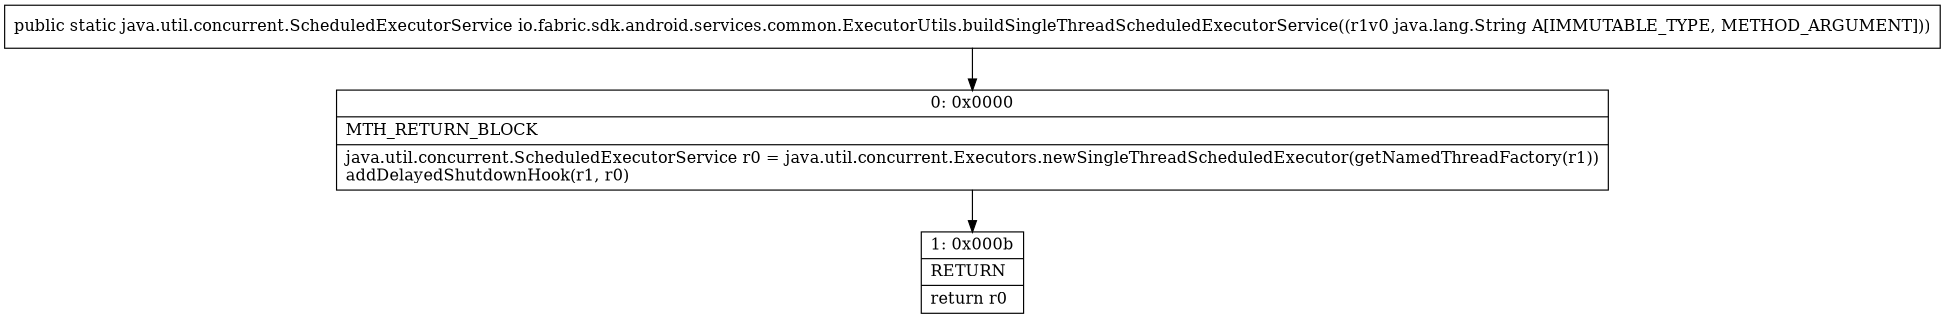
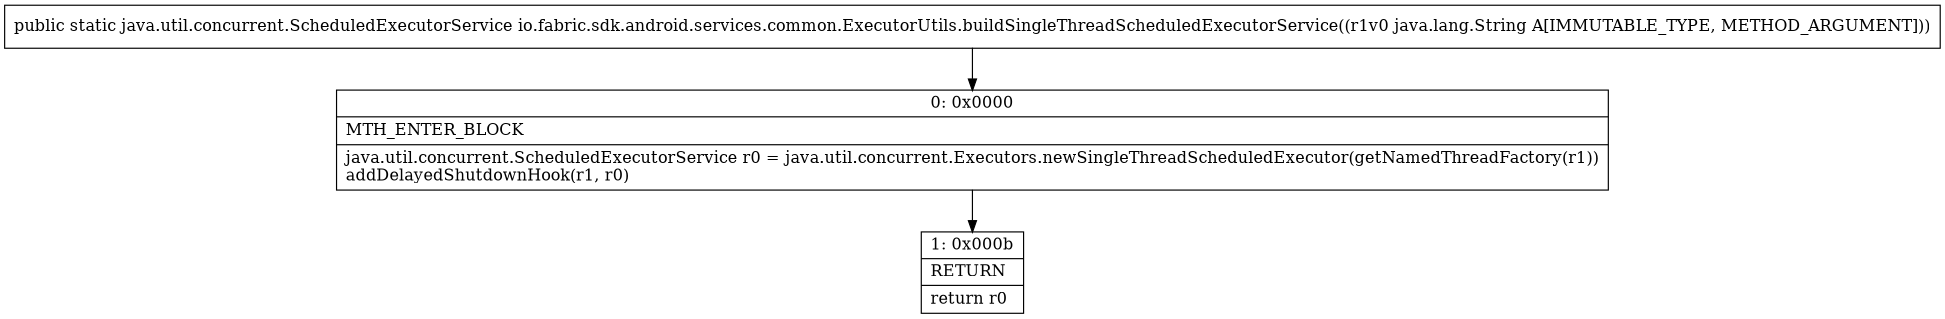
node "0: 0x0000": text "MTH_RETURN_BLOCK" -> "MTH_ENTER_BLOCK"
